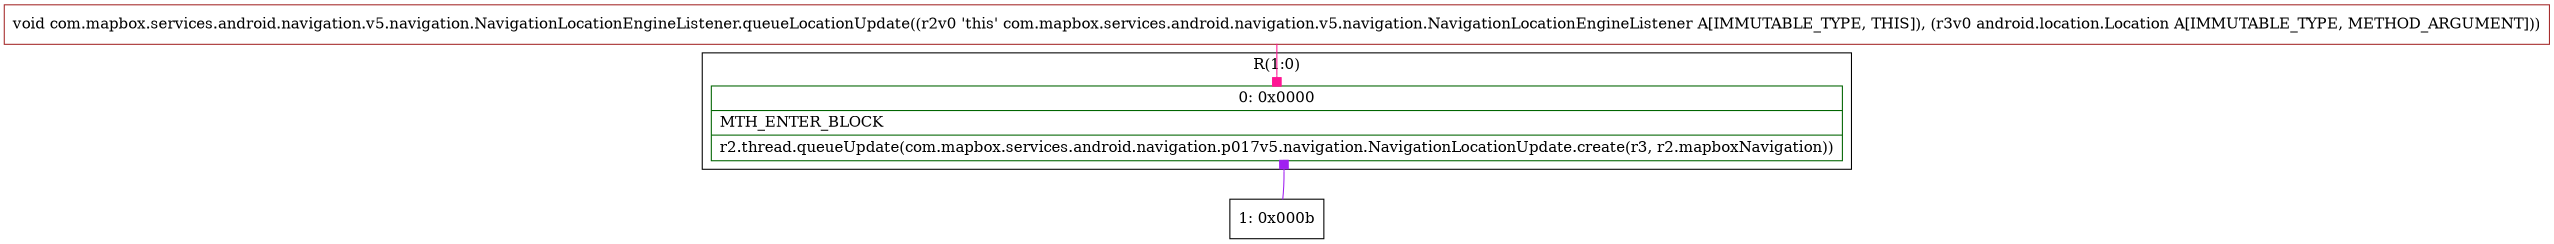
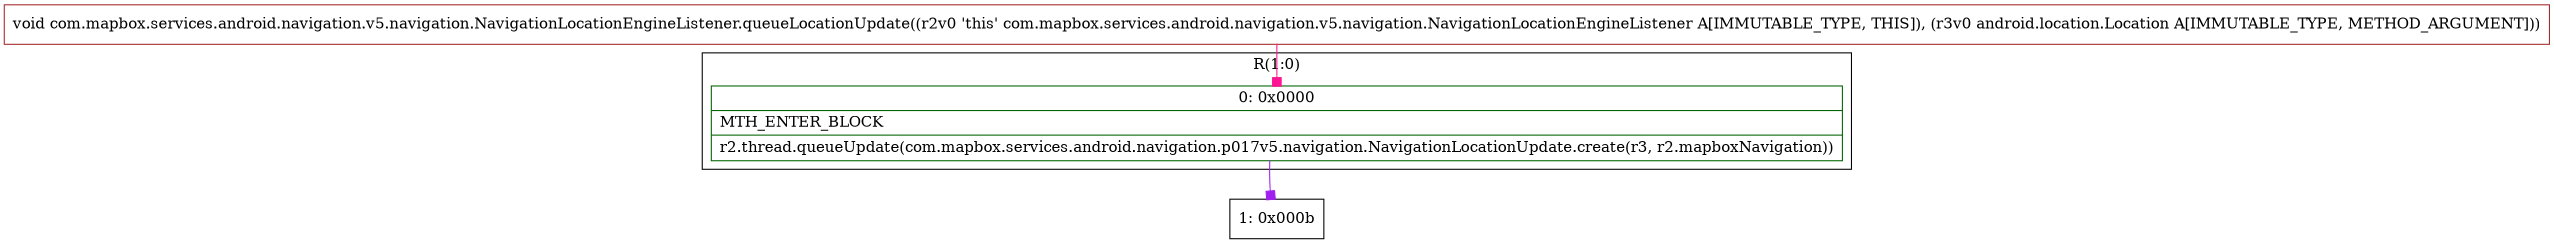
edge "1: 0x000b" -> "0: 0x0000": reversed
